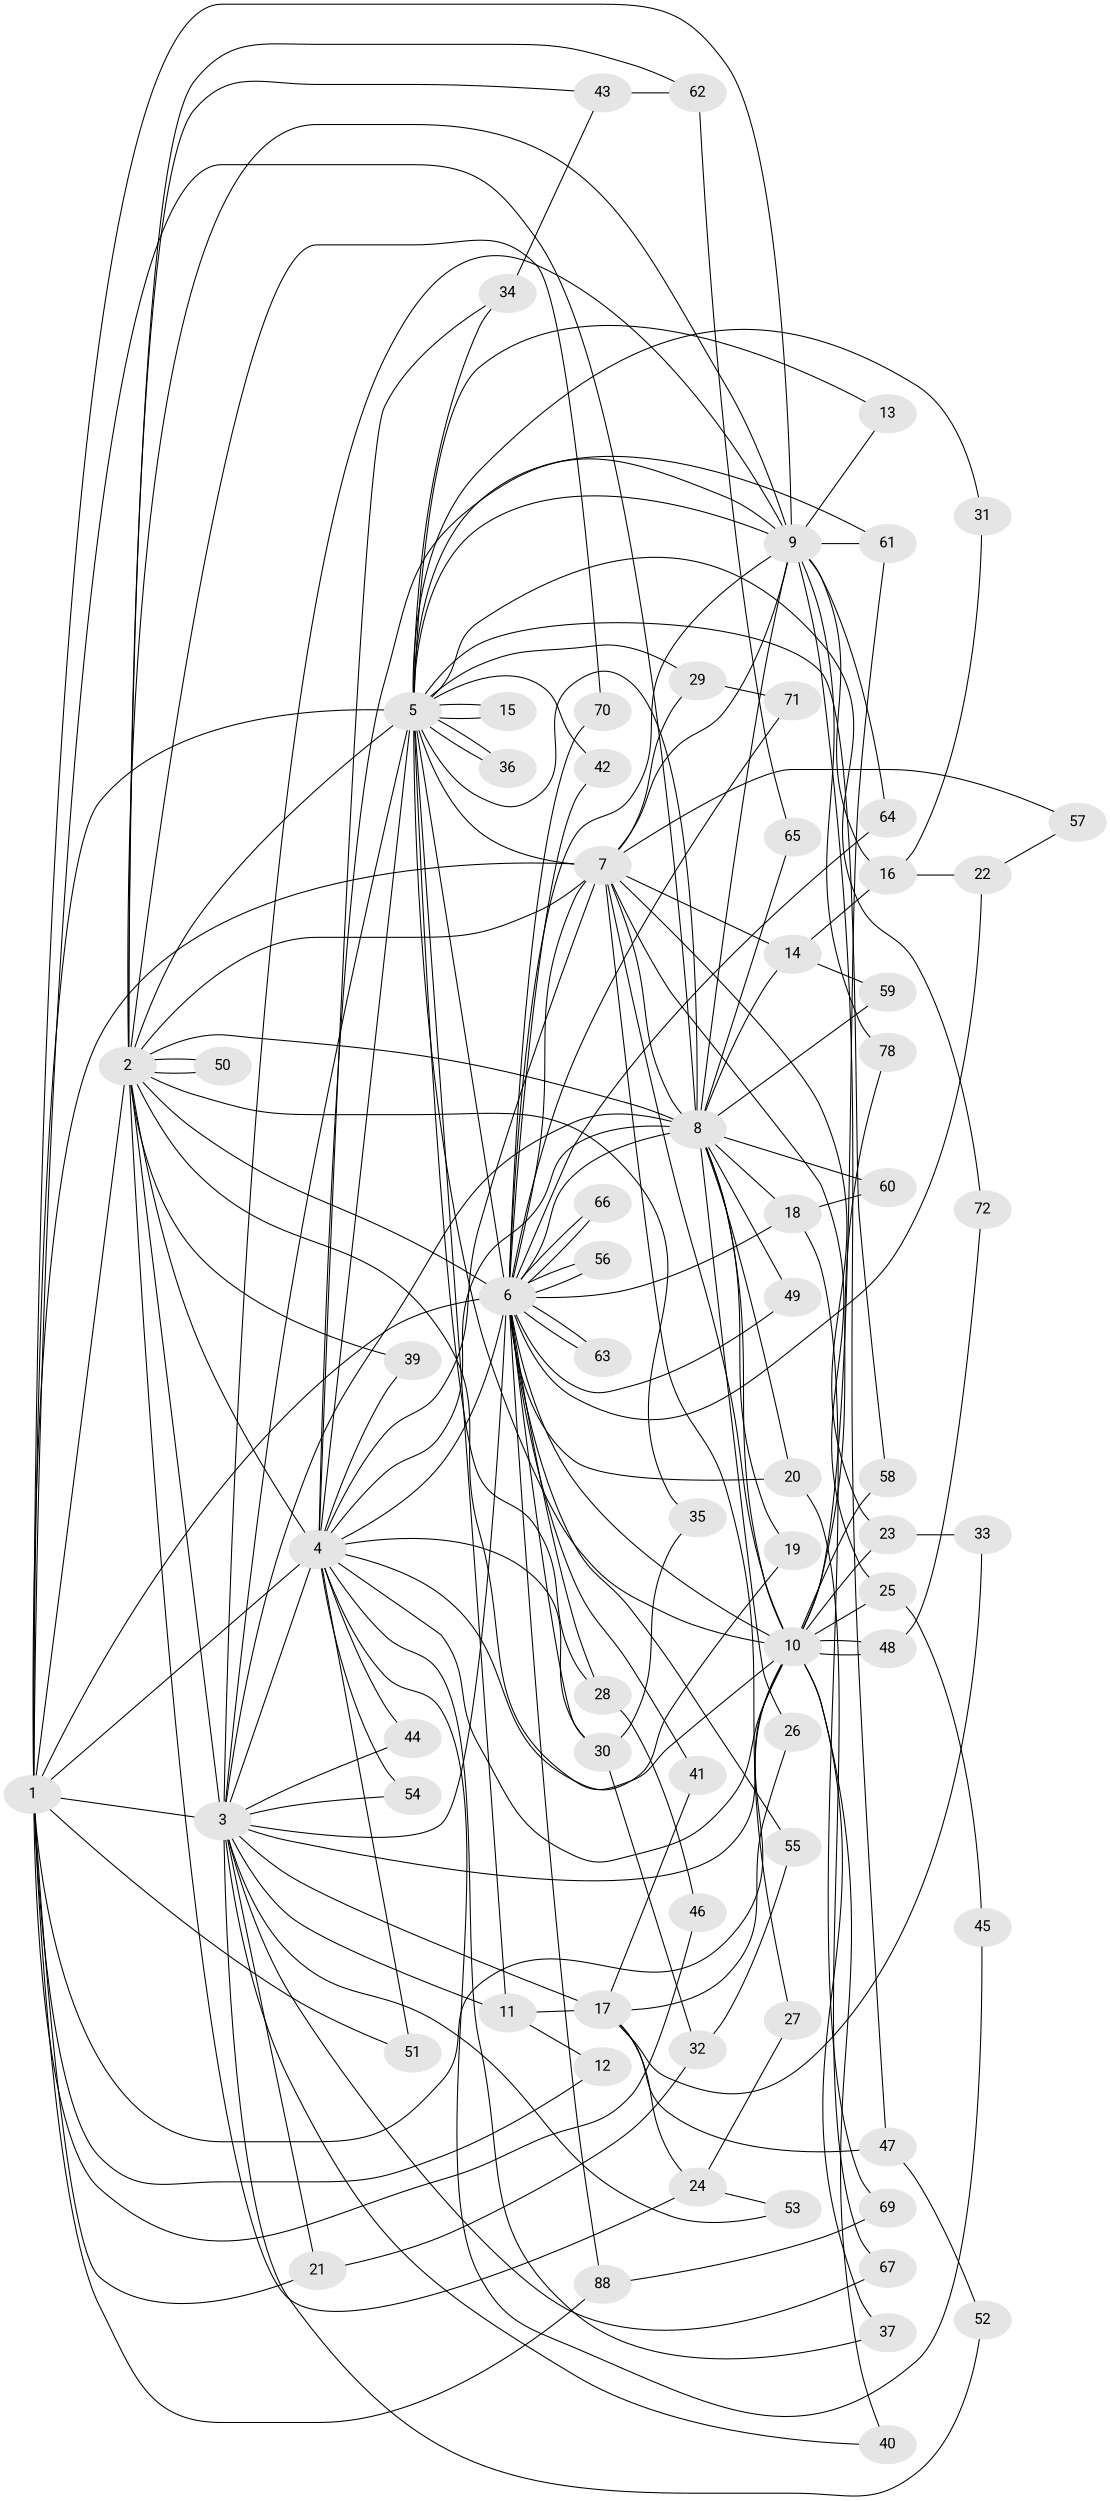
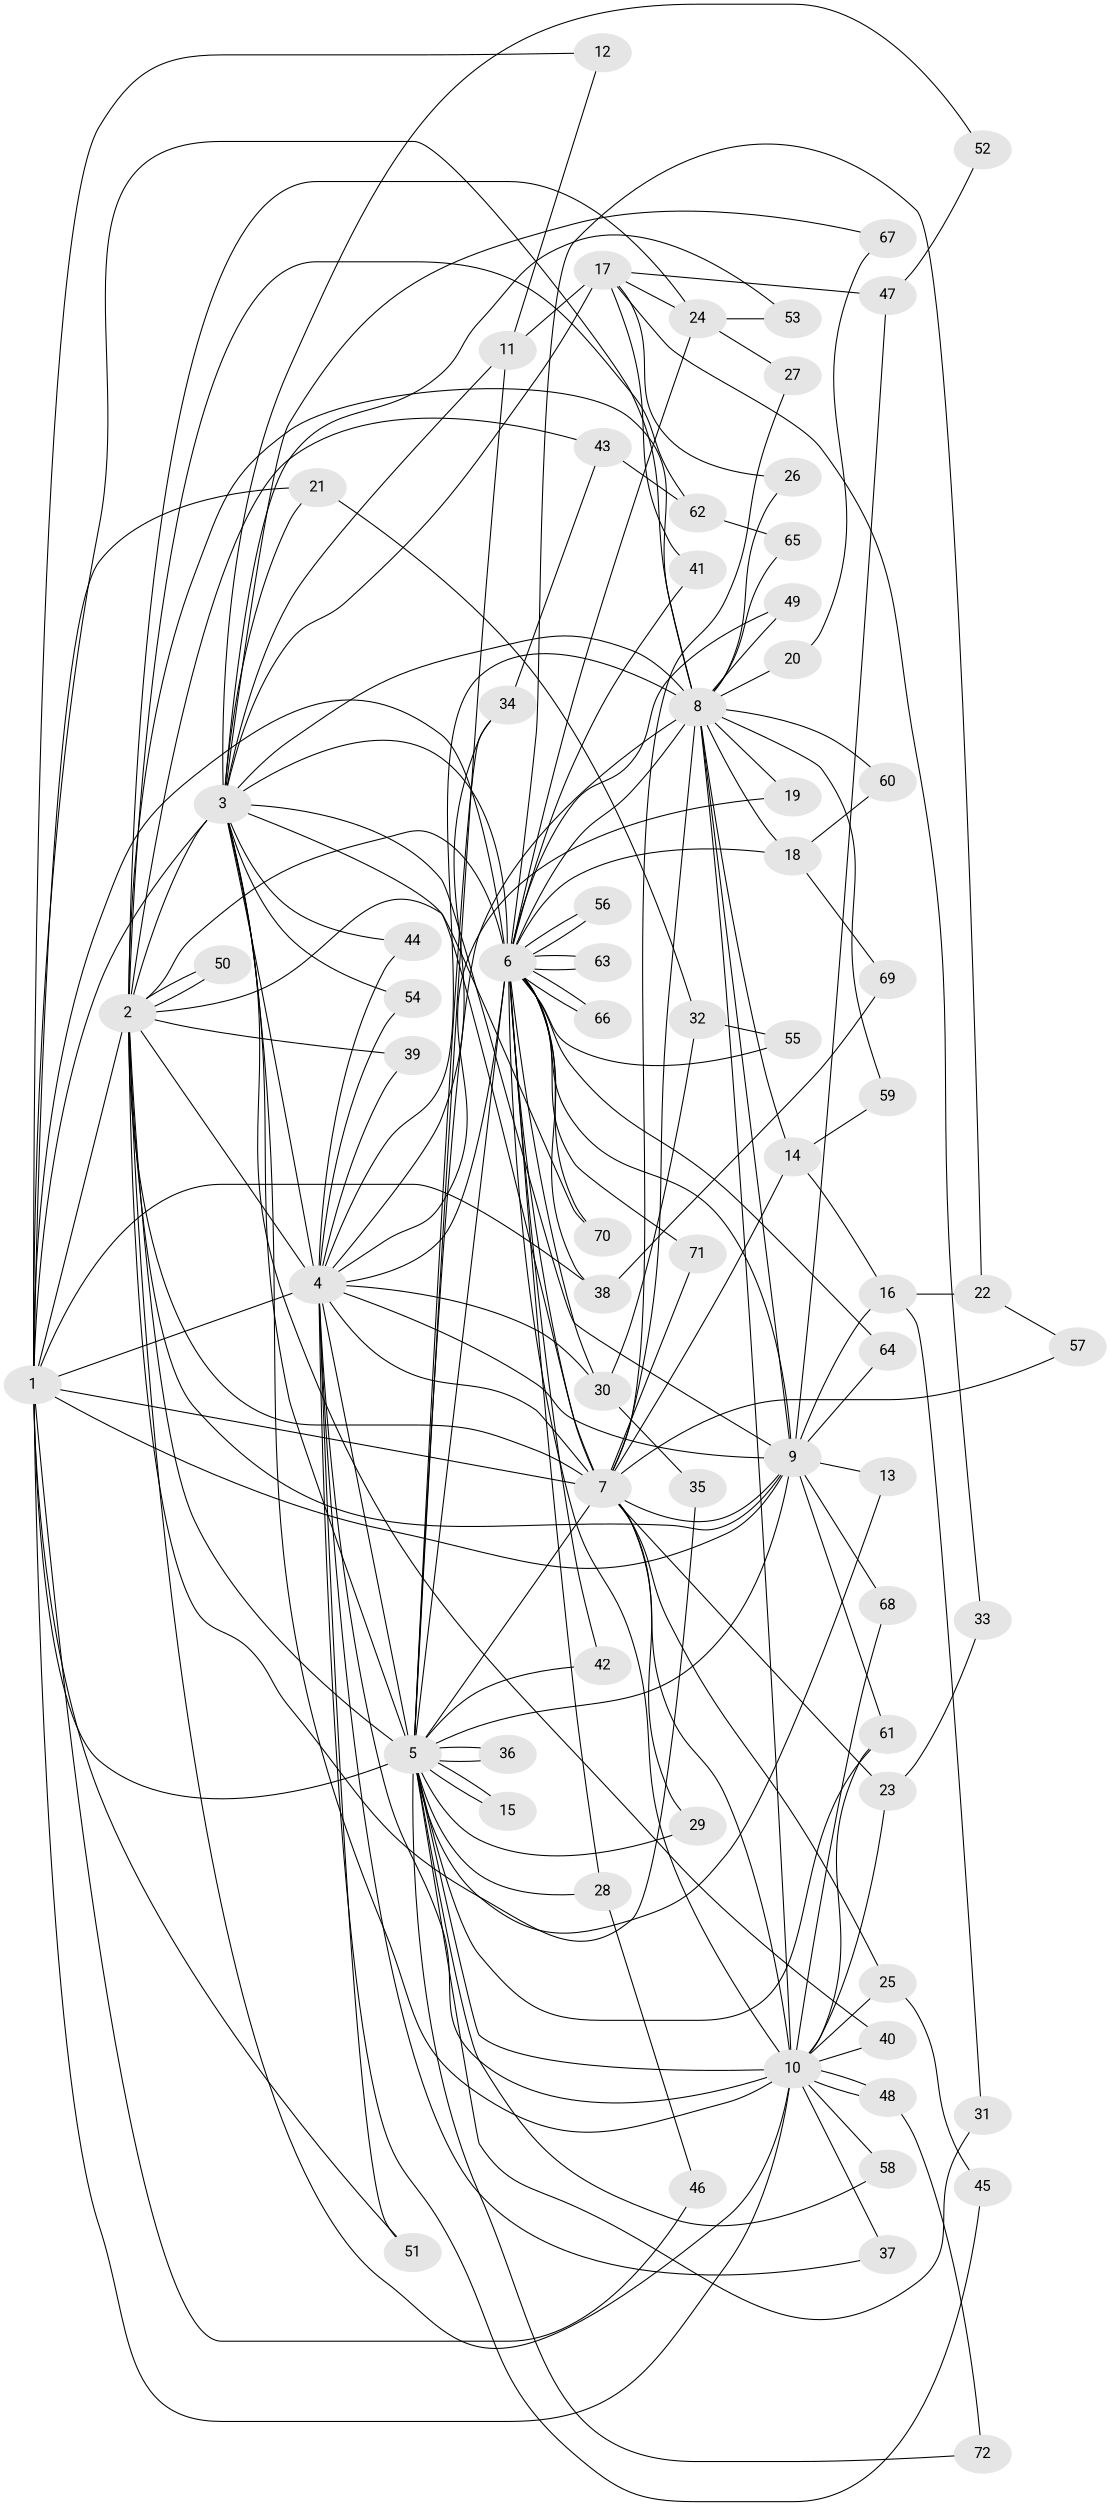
edge "29" -- "71": now "7" -- "71"
edge "3" -- "7": added
node "78": label "78" -> "68"
edge "6" -- "20": now "6" -- "24"
node "88": label "88" -> "38"
